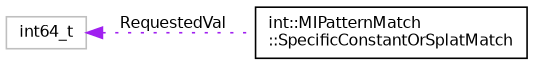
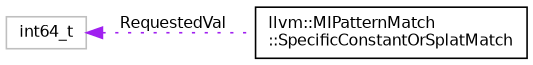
node "int::MIPatternMatch ::SpecificConstantOrSplatMatch": label "int::MIPatternMatch ::SpecificConstantOrSplatMatch" -> "llvm::MIPatternMatch ::SpecificConstantOrSplatMatch"
